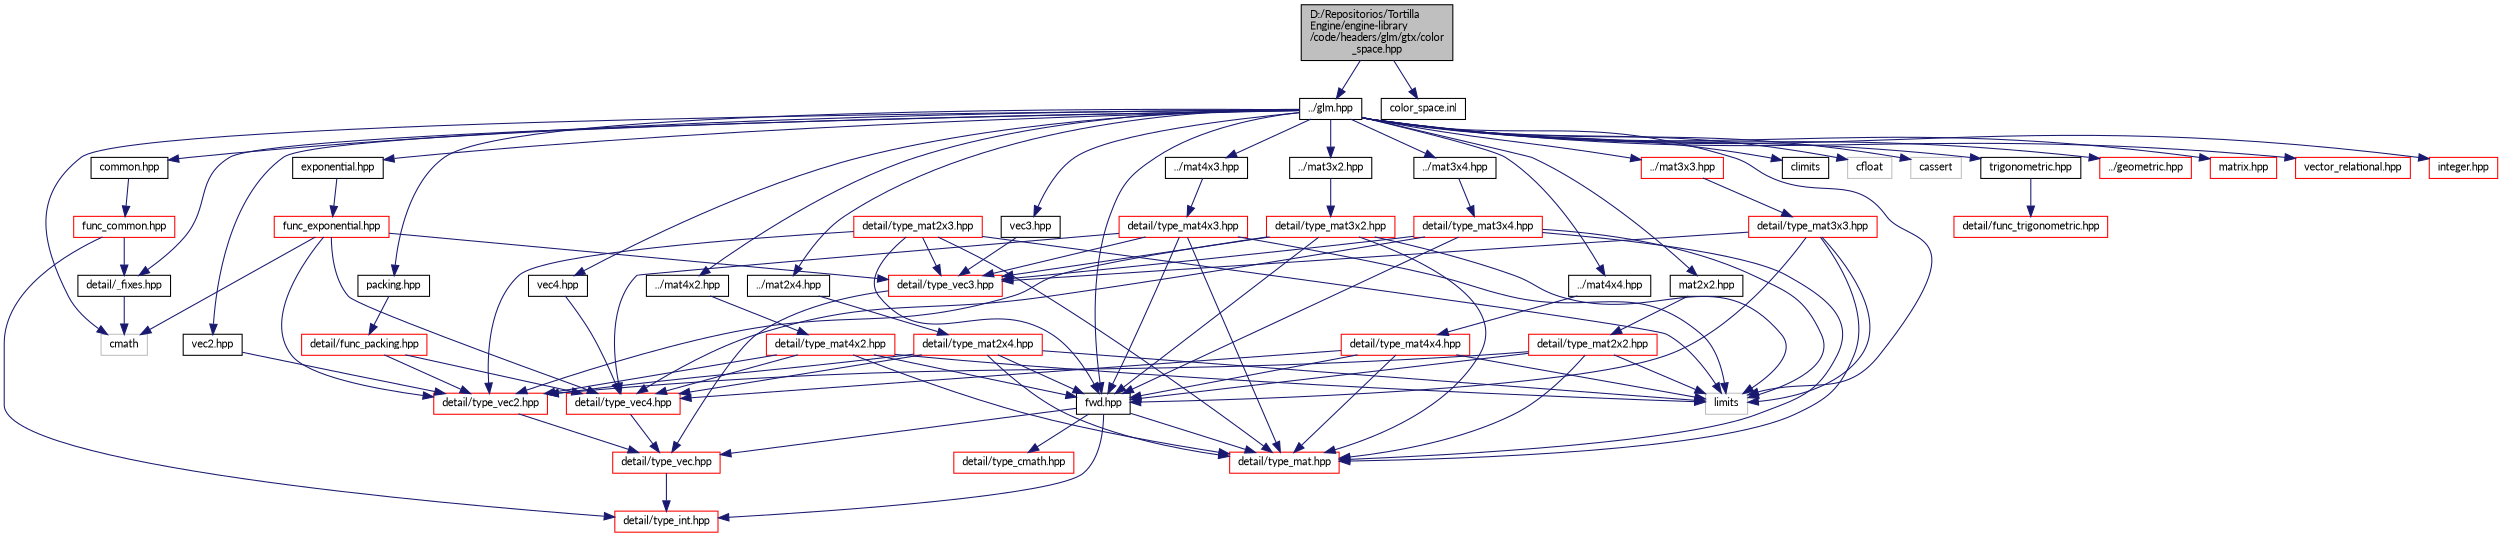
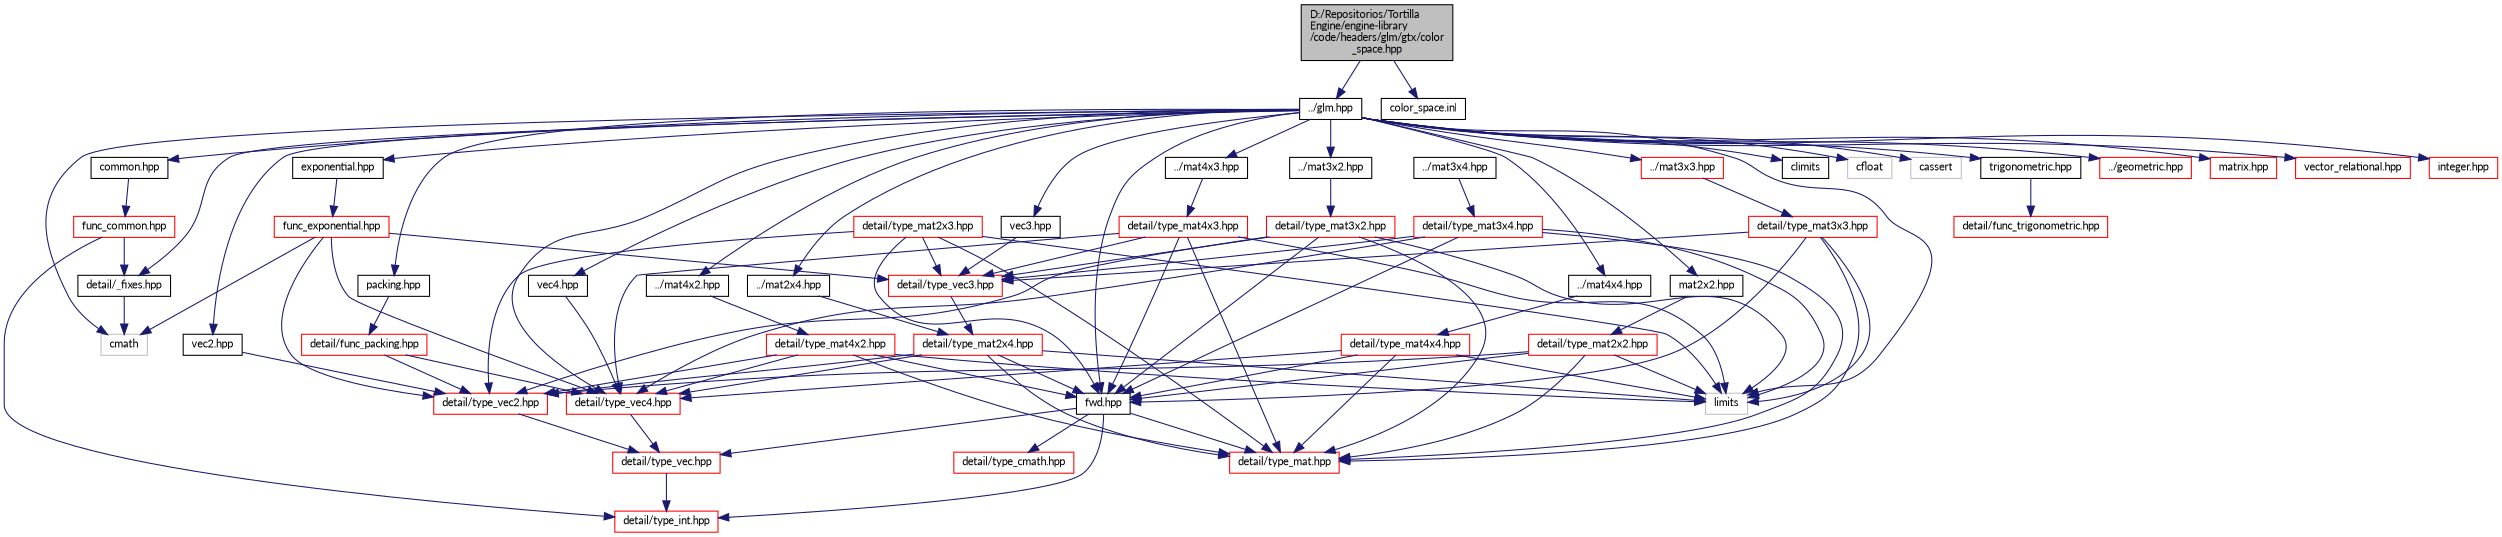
edge "../glm.hpp" -> "../mat3x4.hpp": now "../glm.hpp" -> "detail/type_vec4.hpp"
edge "detail/type_vec3.hpp" -> "detail/type_vec.hpp": now "detail/type_vec3.hpp" -> "detail/type_mat2x4.hpp"
